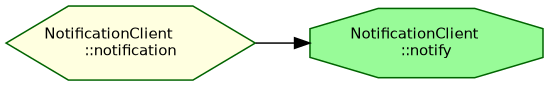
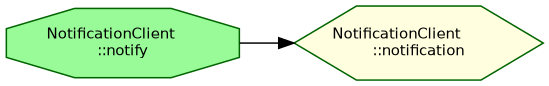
edge "NotificationClient ::notification" -> "NotificationClient ::notify": reversed
